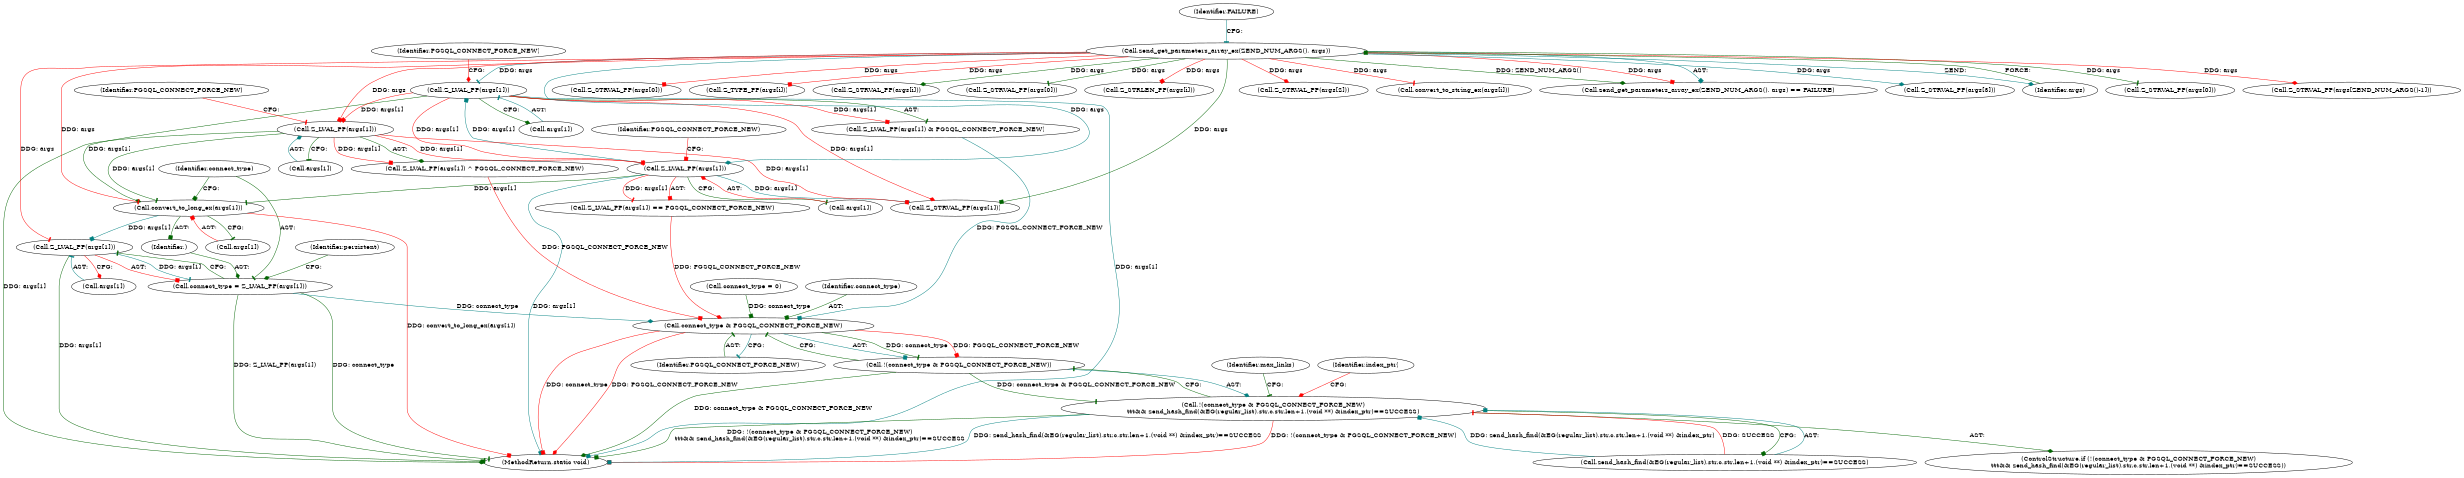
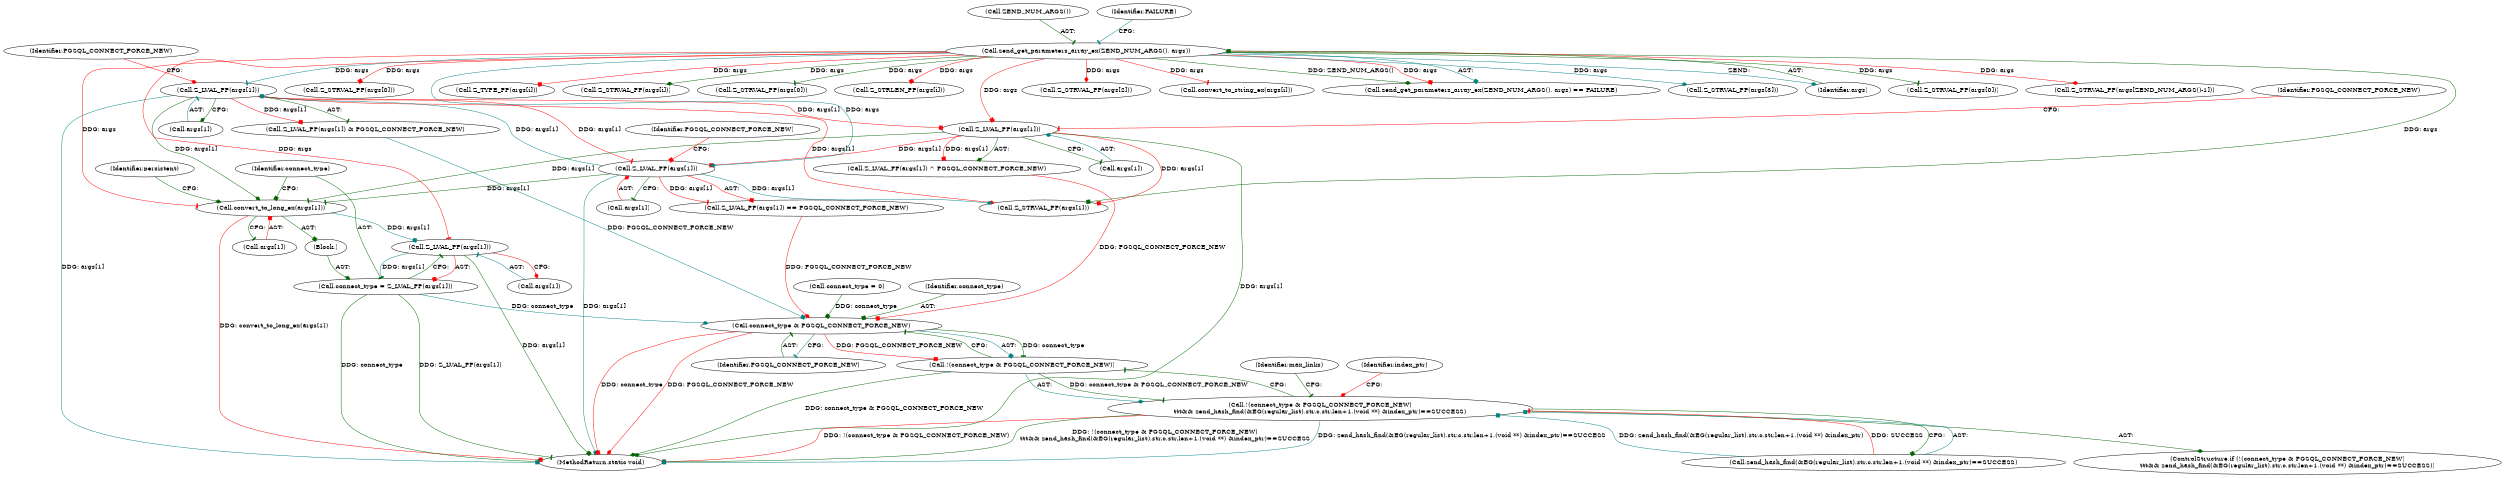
node "(Call,ZEND_NUM_ARGS())": added
edge "(Identifier,args)" -> "(Call,zend_get_parameters_array_ex(ZEND_NUM_ARGS(), args))": label "FORCE: " -> "AST: "
node "(Identifier,)": label "(Identifier,)" -> "(Block,)"
edge "(Identifier,persistent)" -> "(Call,connect_type = Z_LVAL_PP(args[1]))": now "(Identifier,persistent)" -> "(Call,convert_to_long_ex(args[1]))"
